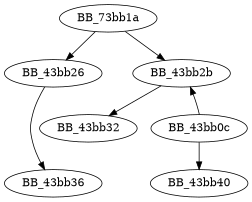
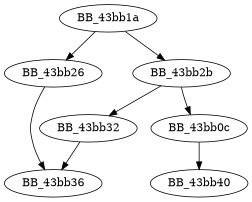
node "BB_73bb1a": label "BB_73bb1a" -> "BB_43bb1a"
edge "BB_43bb0c" -> "BB_43bb2b": reversed
edge "BB_43bb32" -> "BB_43bb36": added
